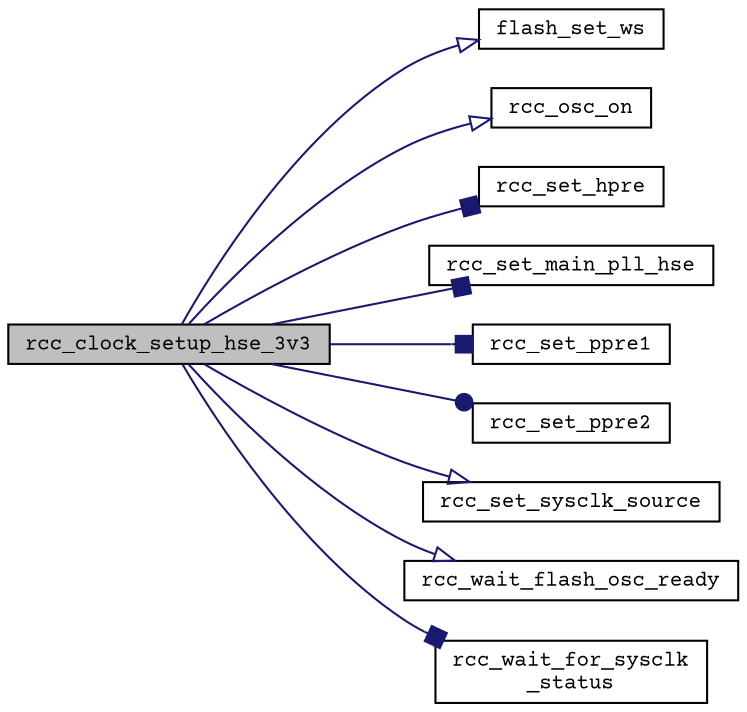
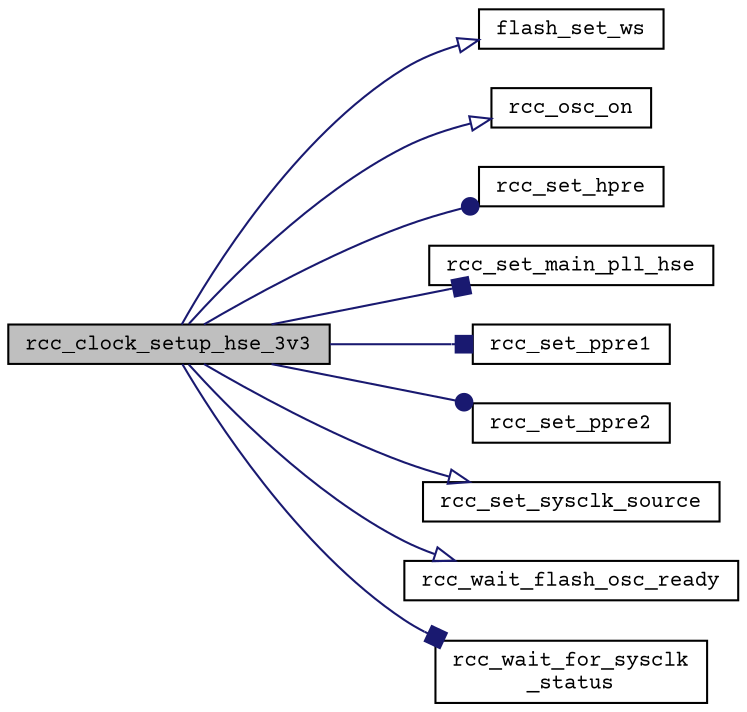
edge "rcc_clock_setup_hse_3v3" -> "rcc_set_hpre": arrowhead box -> dot
